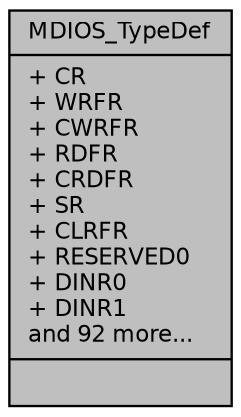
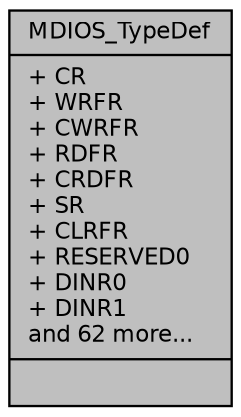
node "MDIOS_TypeDef": text "and 92 more..." -> "and 62 more..."
